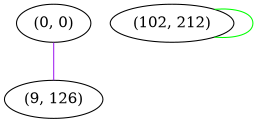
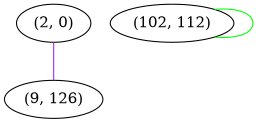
node "(0, 0)": label "(0, 0)" -> "(2, 0)"
node "(102, 212)": label "(102, 212)" -> "(102, 112)"
